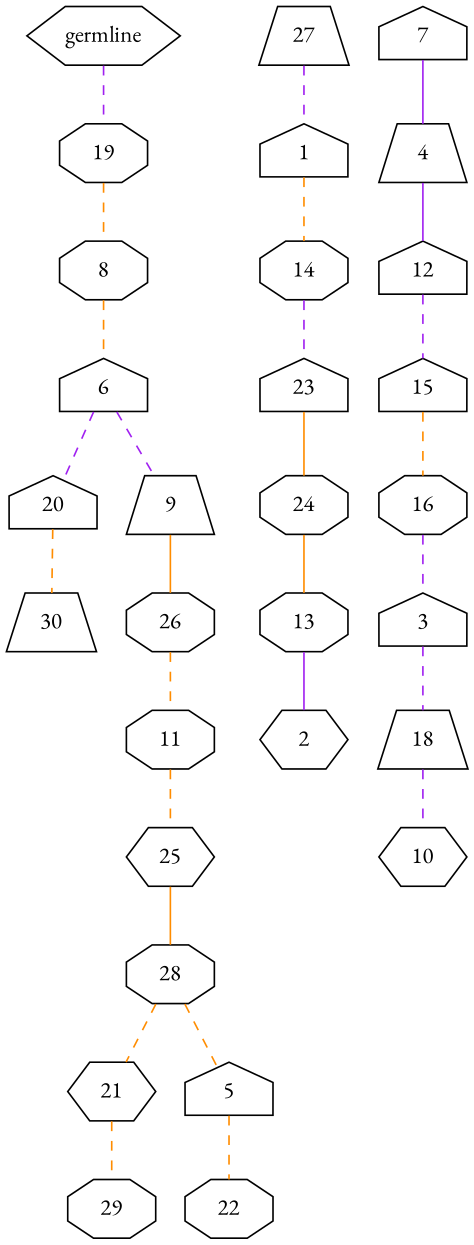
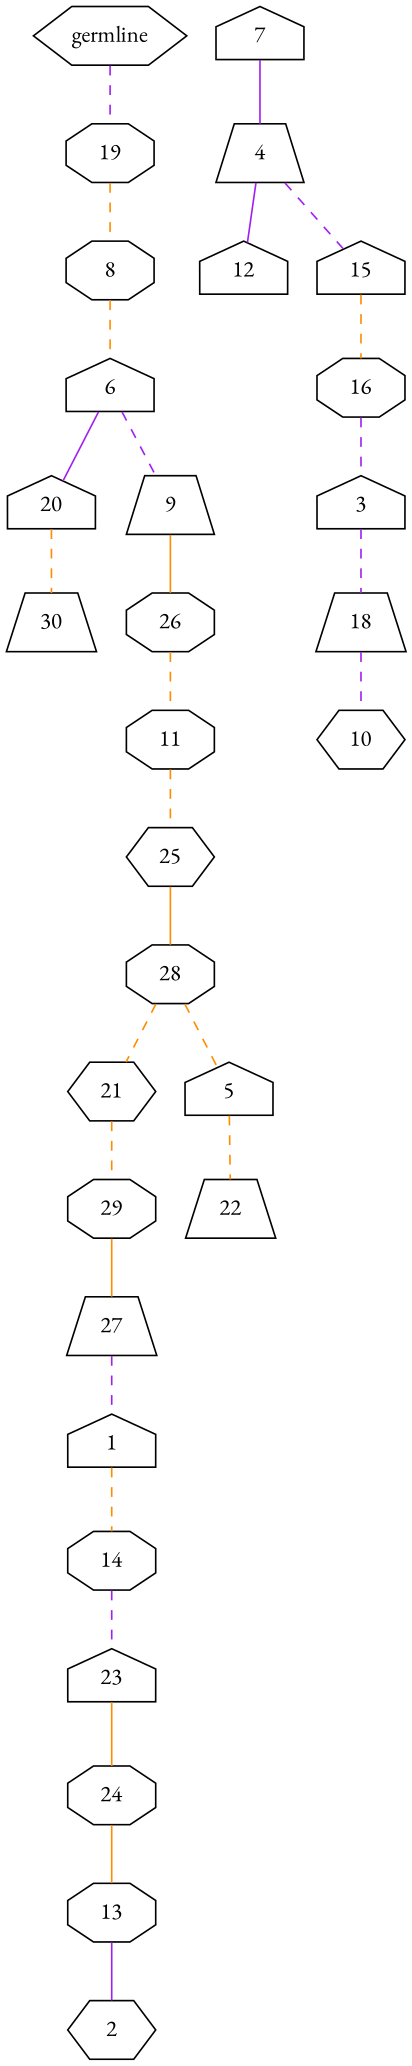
edge "12" -- "15": now "4" -- "15"
edge "6" -- "20": style dashed -> solid
node "22": shape octagon -> trapezium
edge "29" -- "27": added
